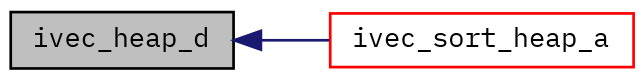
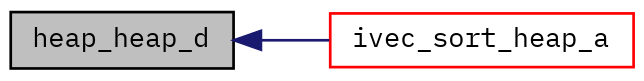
node "ivec_heap_d": label "ivec_heap_d" -> "heap_heap_d"
